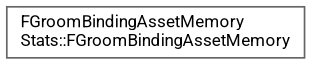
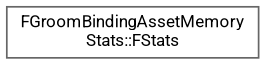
node "FGroomBindingAssetMemory Stats::FGroomBindingAssetMemory": label "FGroomBindingAssetMemory Stats::FGroomBindingAssetMemory" -> "FGroomBindingAssetMemory Stats::FStats"
